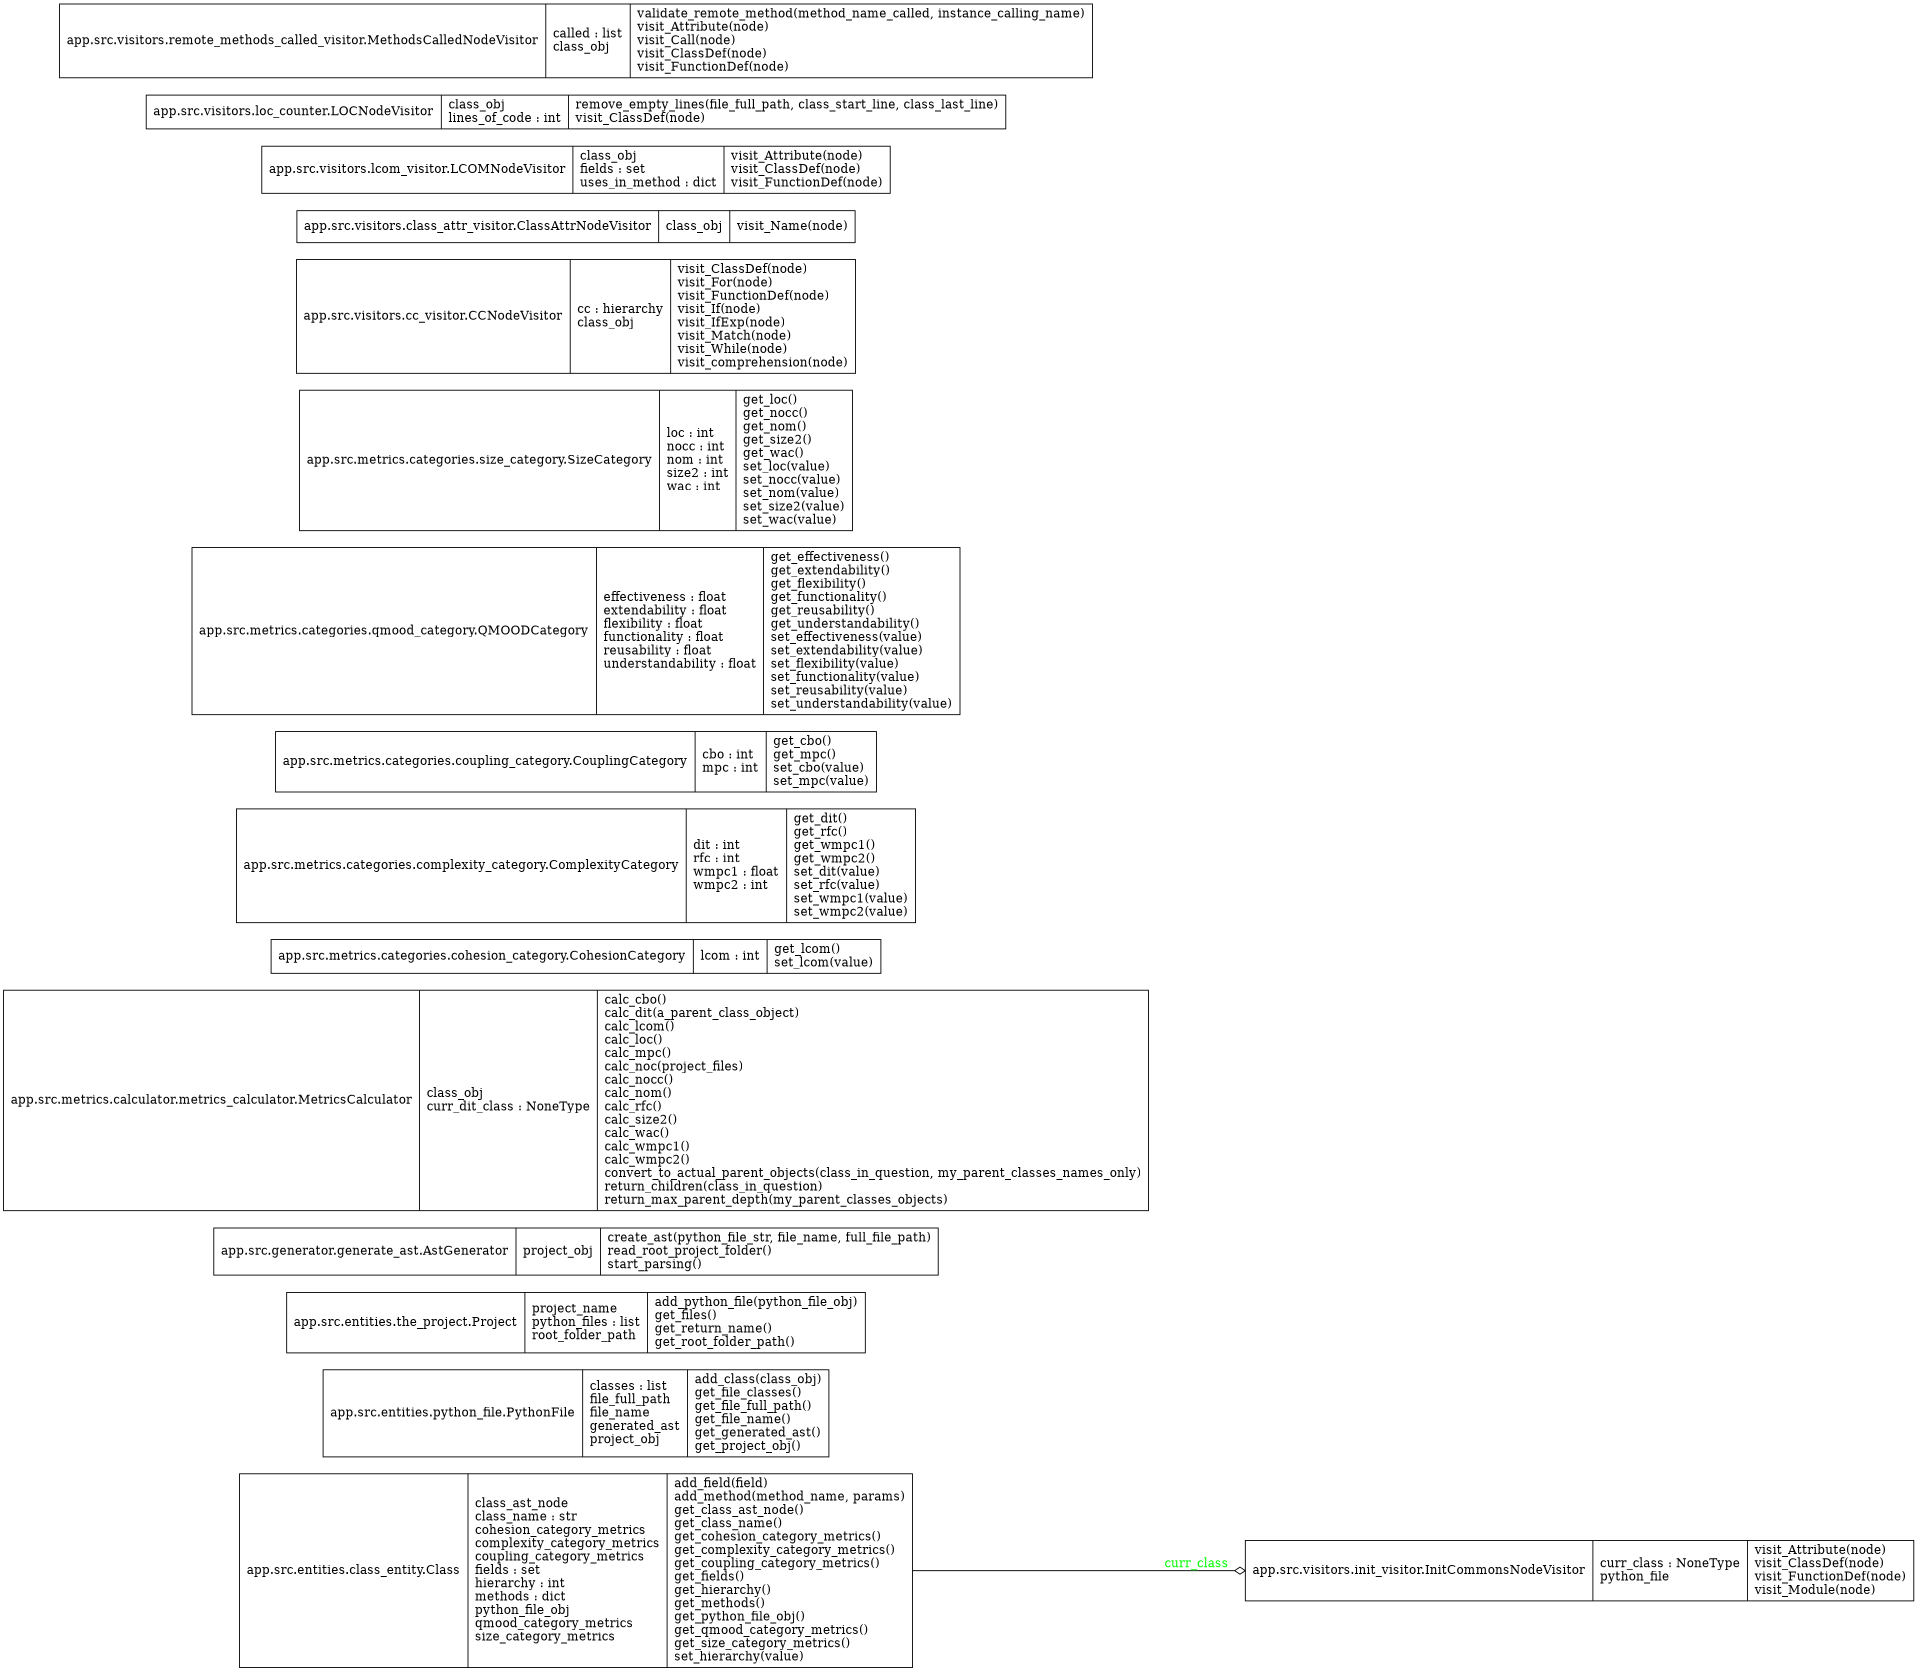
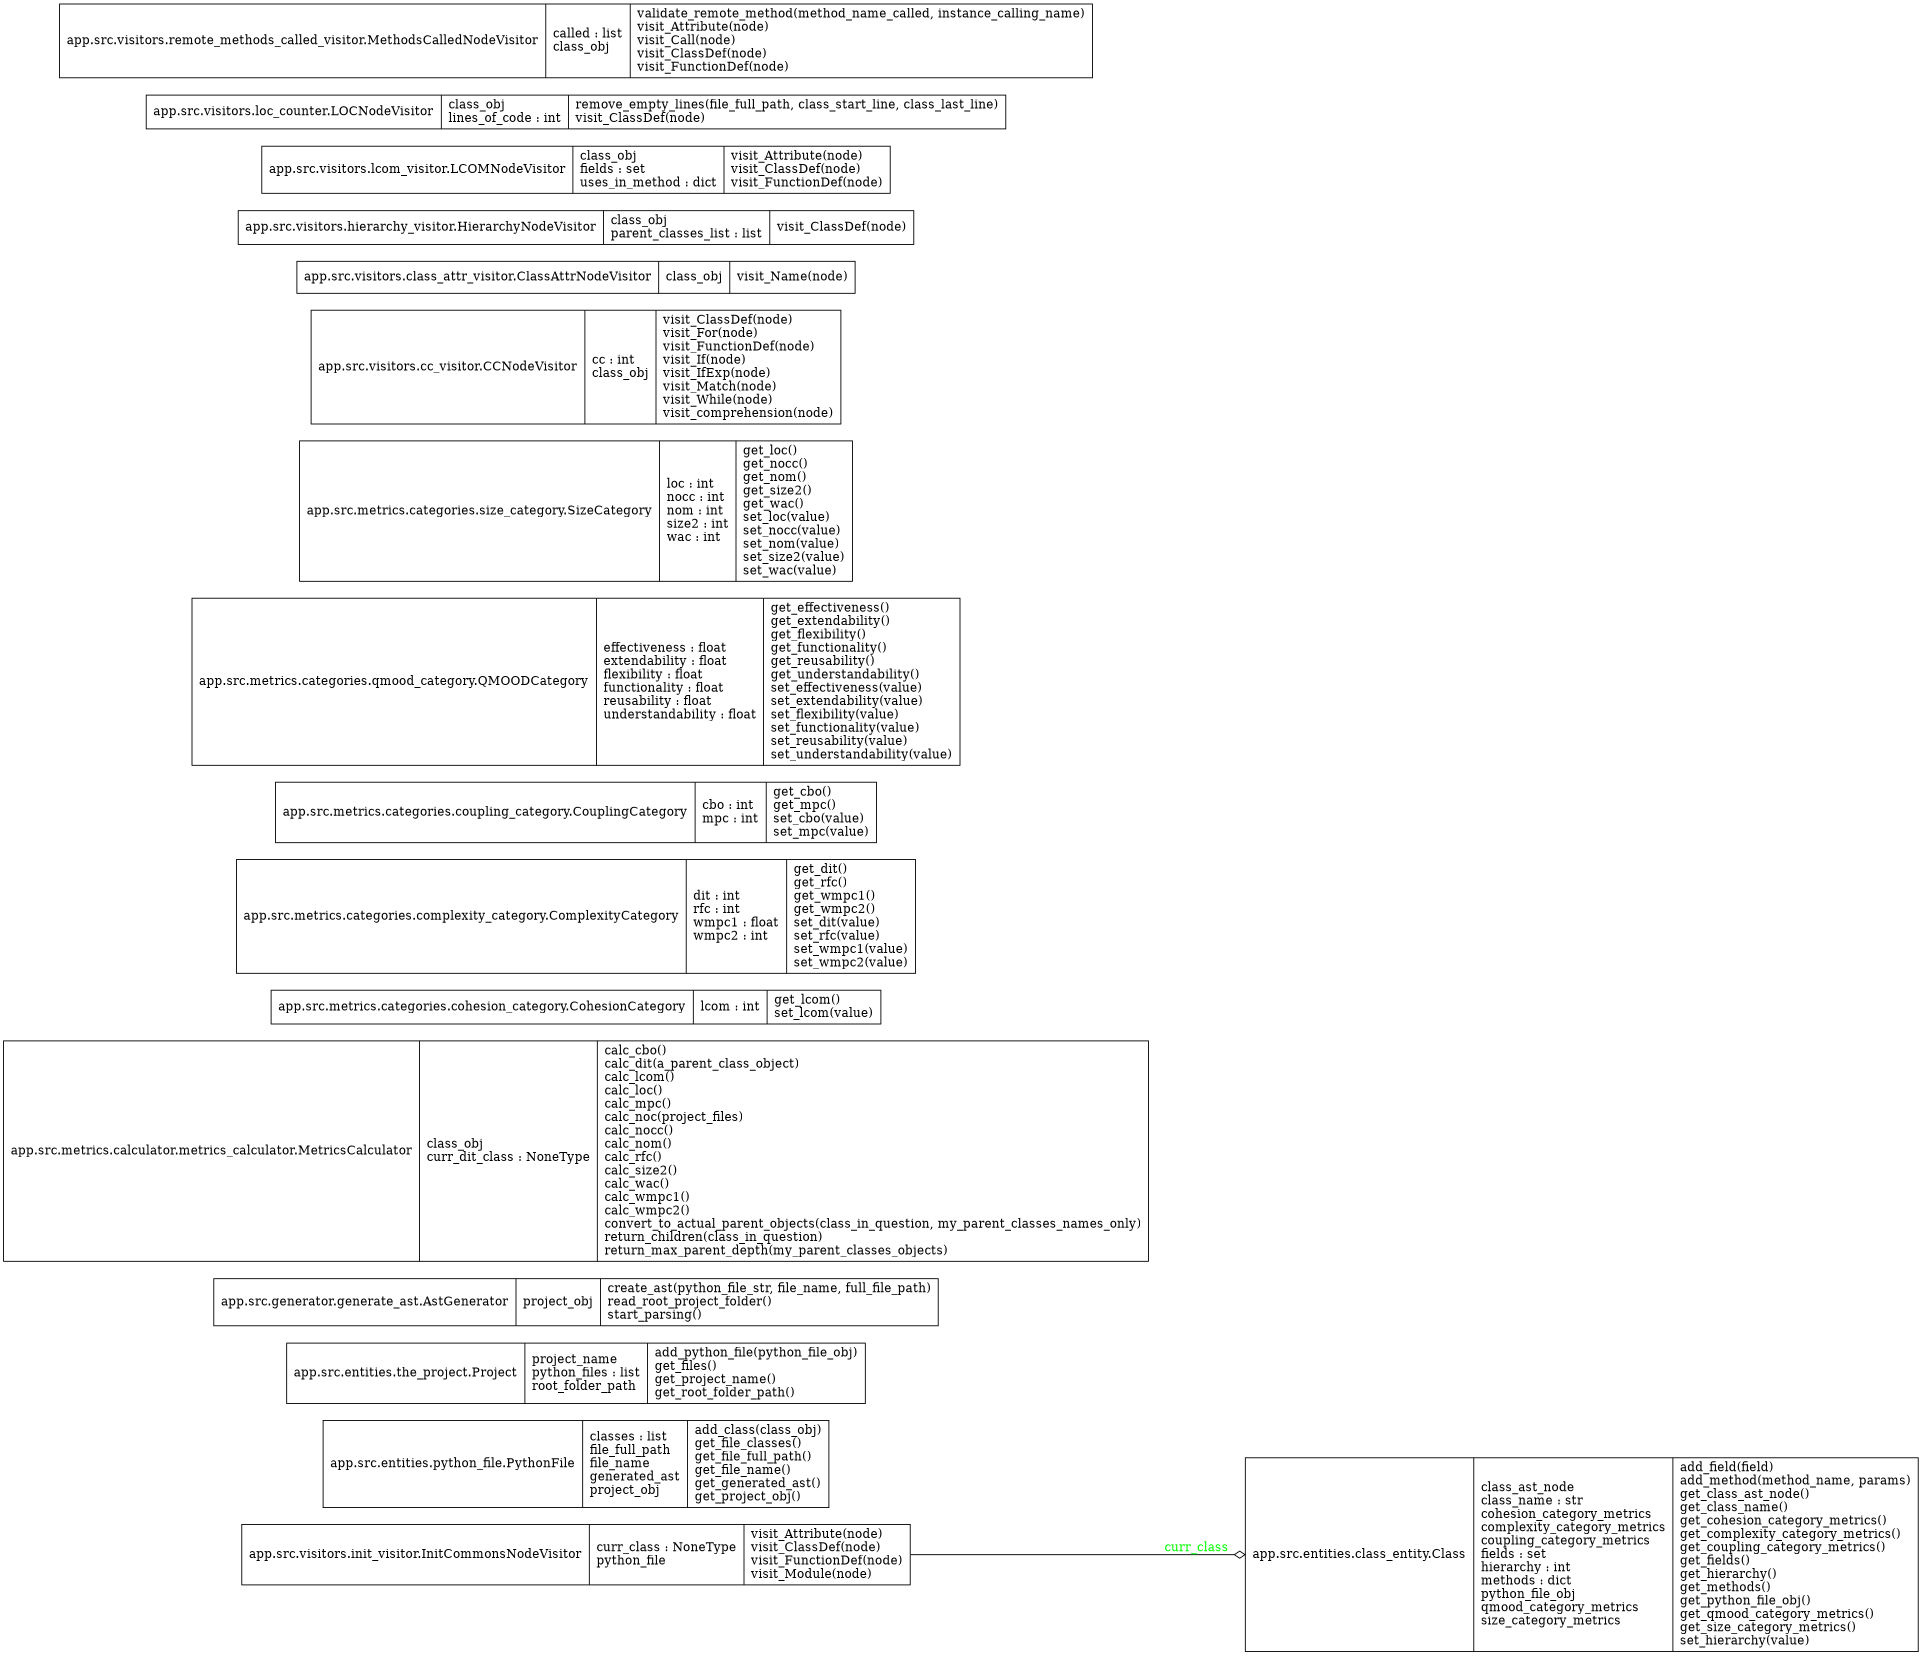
node "app.src.visitors.hierarchy_visitor.HierarchyNodeVisitor": added
node "app.src.visitors.cc_visitor.CCNodeVisitor": text "cc : hierarchy" -> "cc : int"
node "app.src.entities.the_project.Project": text "get_return_name()" -> "get_project_name()"
edge "app.src.entities.class_entity.Class" -> "app.src.visitors.init_visitor.InitCommonsNodeVisitor": reversed
